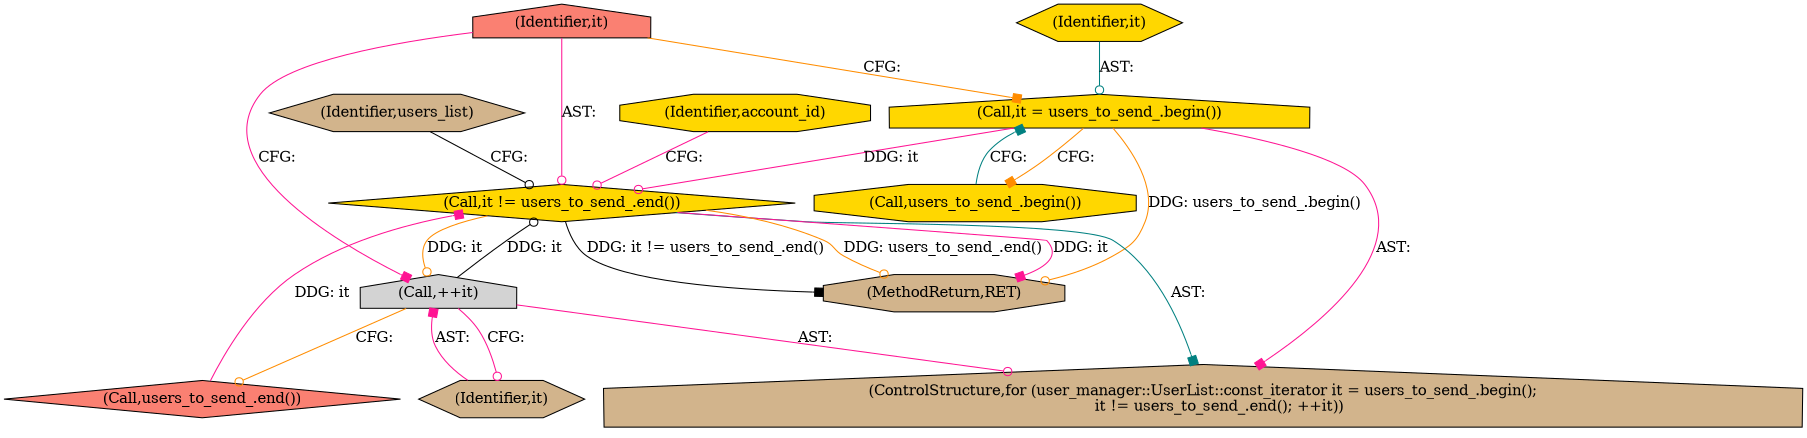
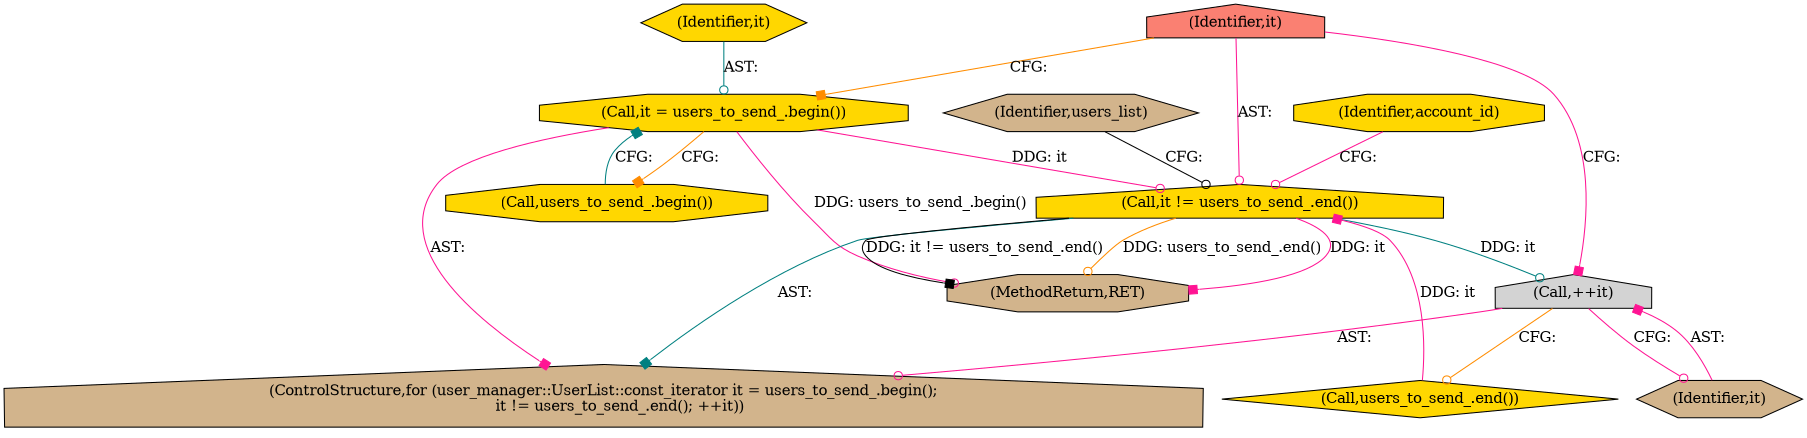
node "(Call,it = users_to_send_.begin())": shape house -> octagon
node "(Call,it != users_to_send_.end())": shape diamond -> house
edge "(Call,it = users_to_send_.begin())" -> "(MethodReturn,RET)": color darkorange -> deeppink
edge "(Call,it != users_to_send_.end())" -> "(Call,++it)": color darkorange -> teal
edge "(Call,++it)" -> "(Call,it != users_to_send_.end())": removed, label "DDG: it"
node "(Call,users_to_send_.end())": fillcolor salmon -> gold
